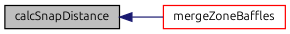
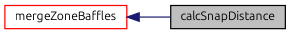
edge "mergeZoneBaffles" -> "calcSnapDistance": reversed
